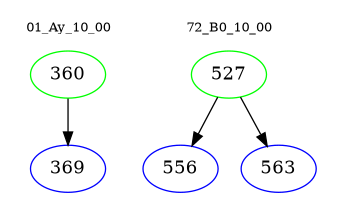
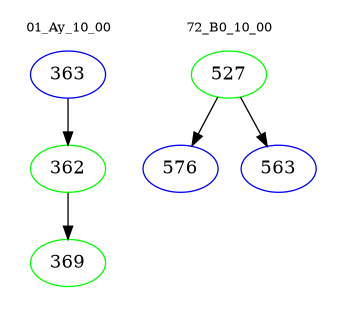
node "363": added
node "360": label "360" -> "362"
node "369": color blue -> green
node "556": label "556" -> "576"
